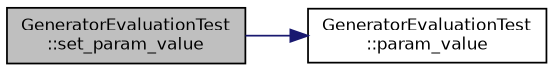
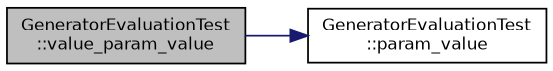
node "GeneratorEvaluationTest ::set_param_value": label "GeneratorEvaluationTest ::set_param_value" -> "GeneratorEvaluationTest ::value_param_value"
